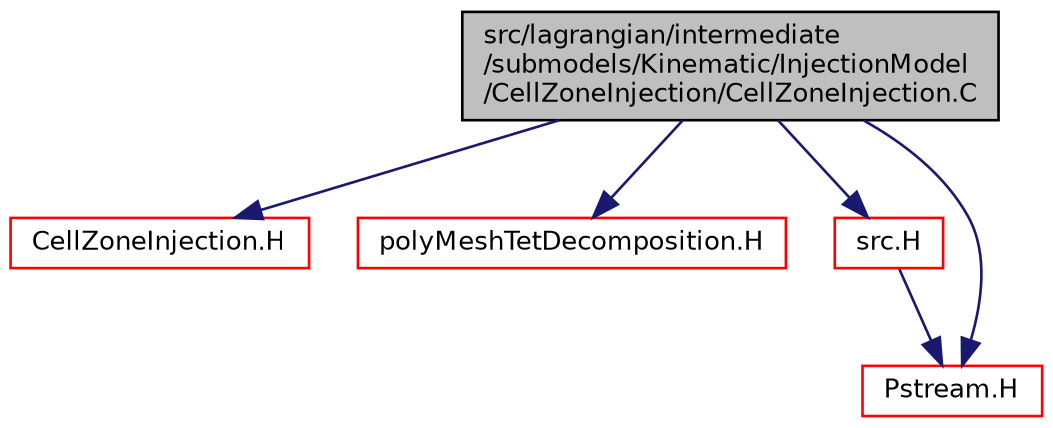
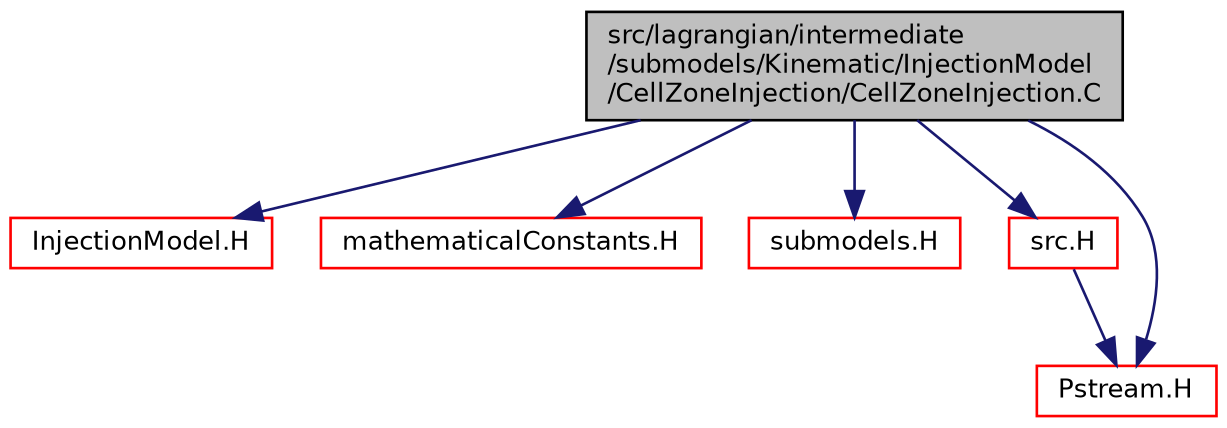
node "CellZoneInjection.H": label "CellZoneInjection.H" -> "InjectionModel.H"
node "mathematicalConstants.H": added
node "polyMeshTetDecomposition.H": label "polyMeshTetDecomposition.H" -> "submodels.H"
